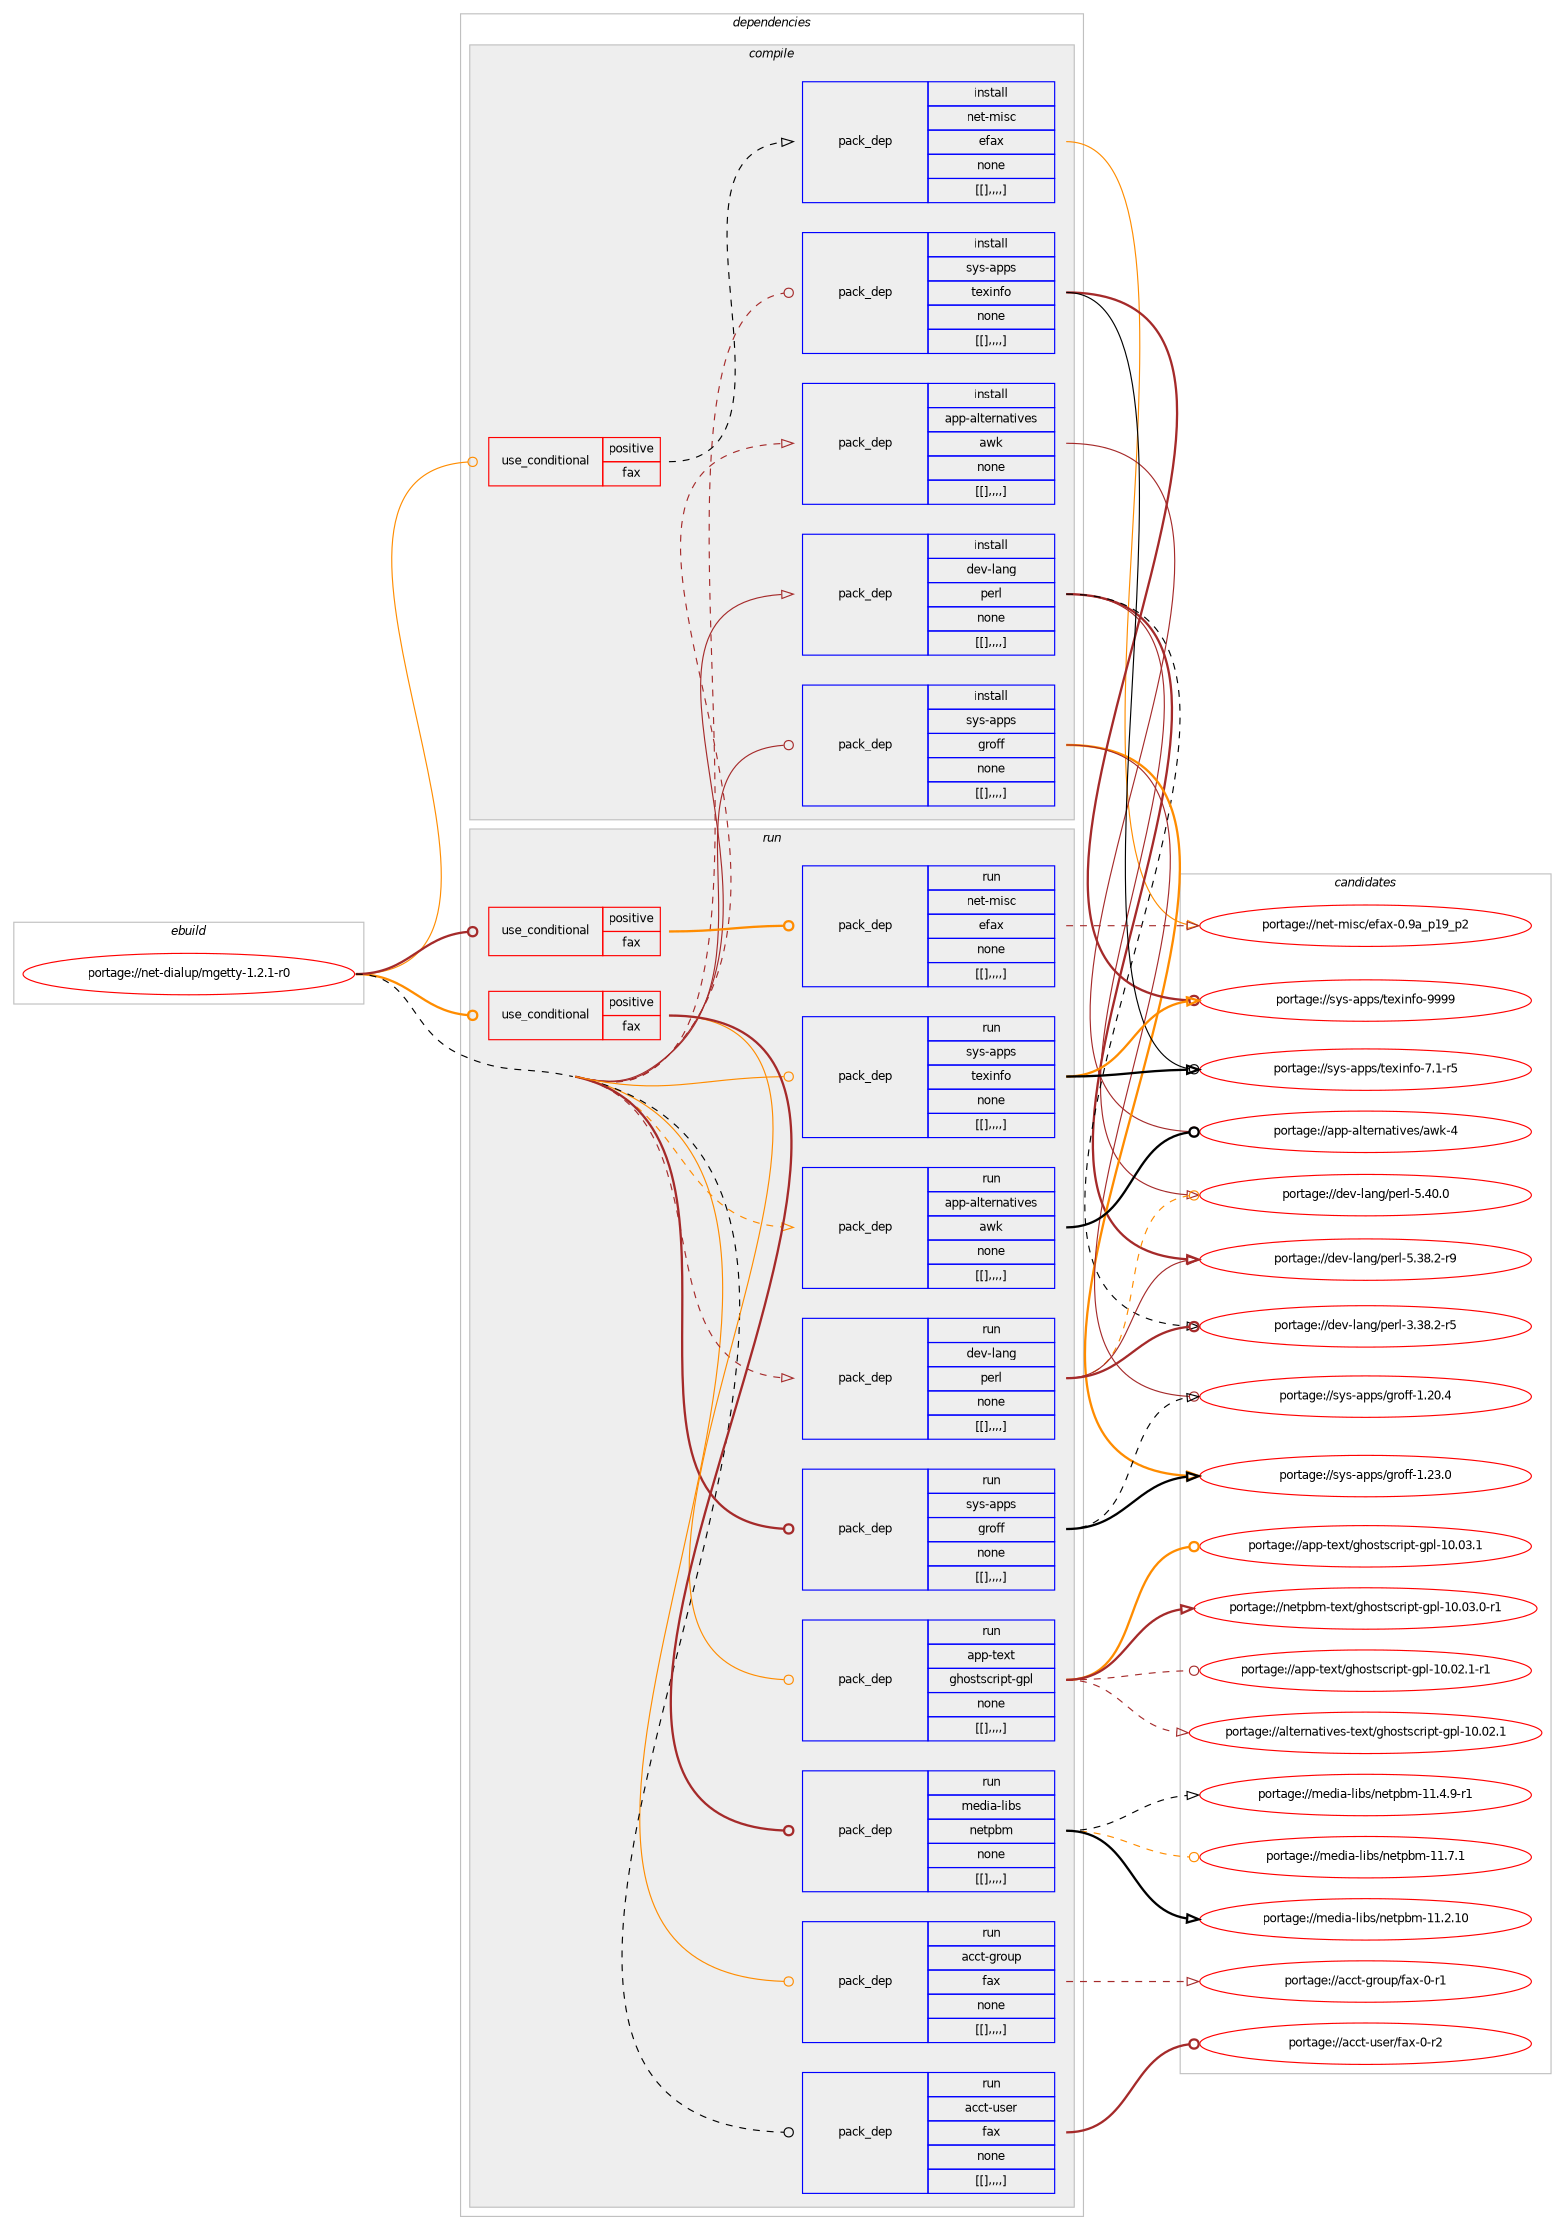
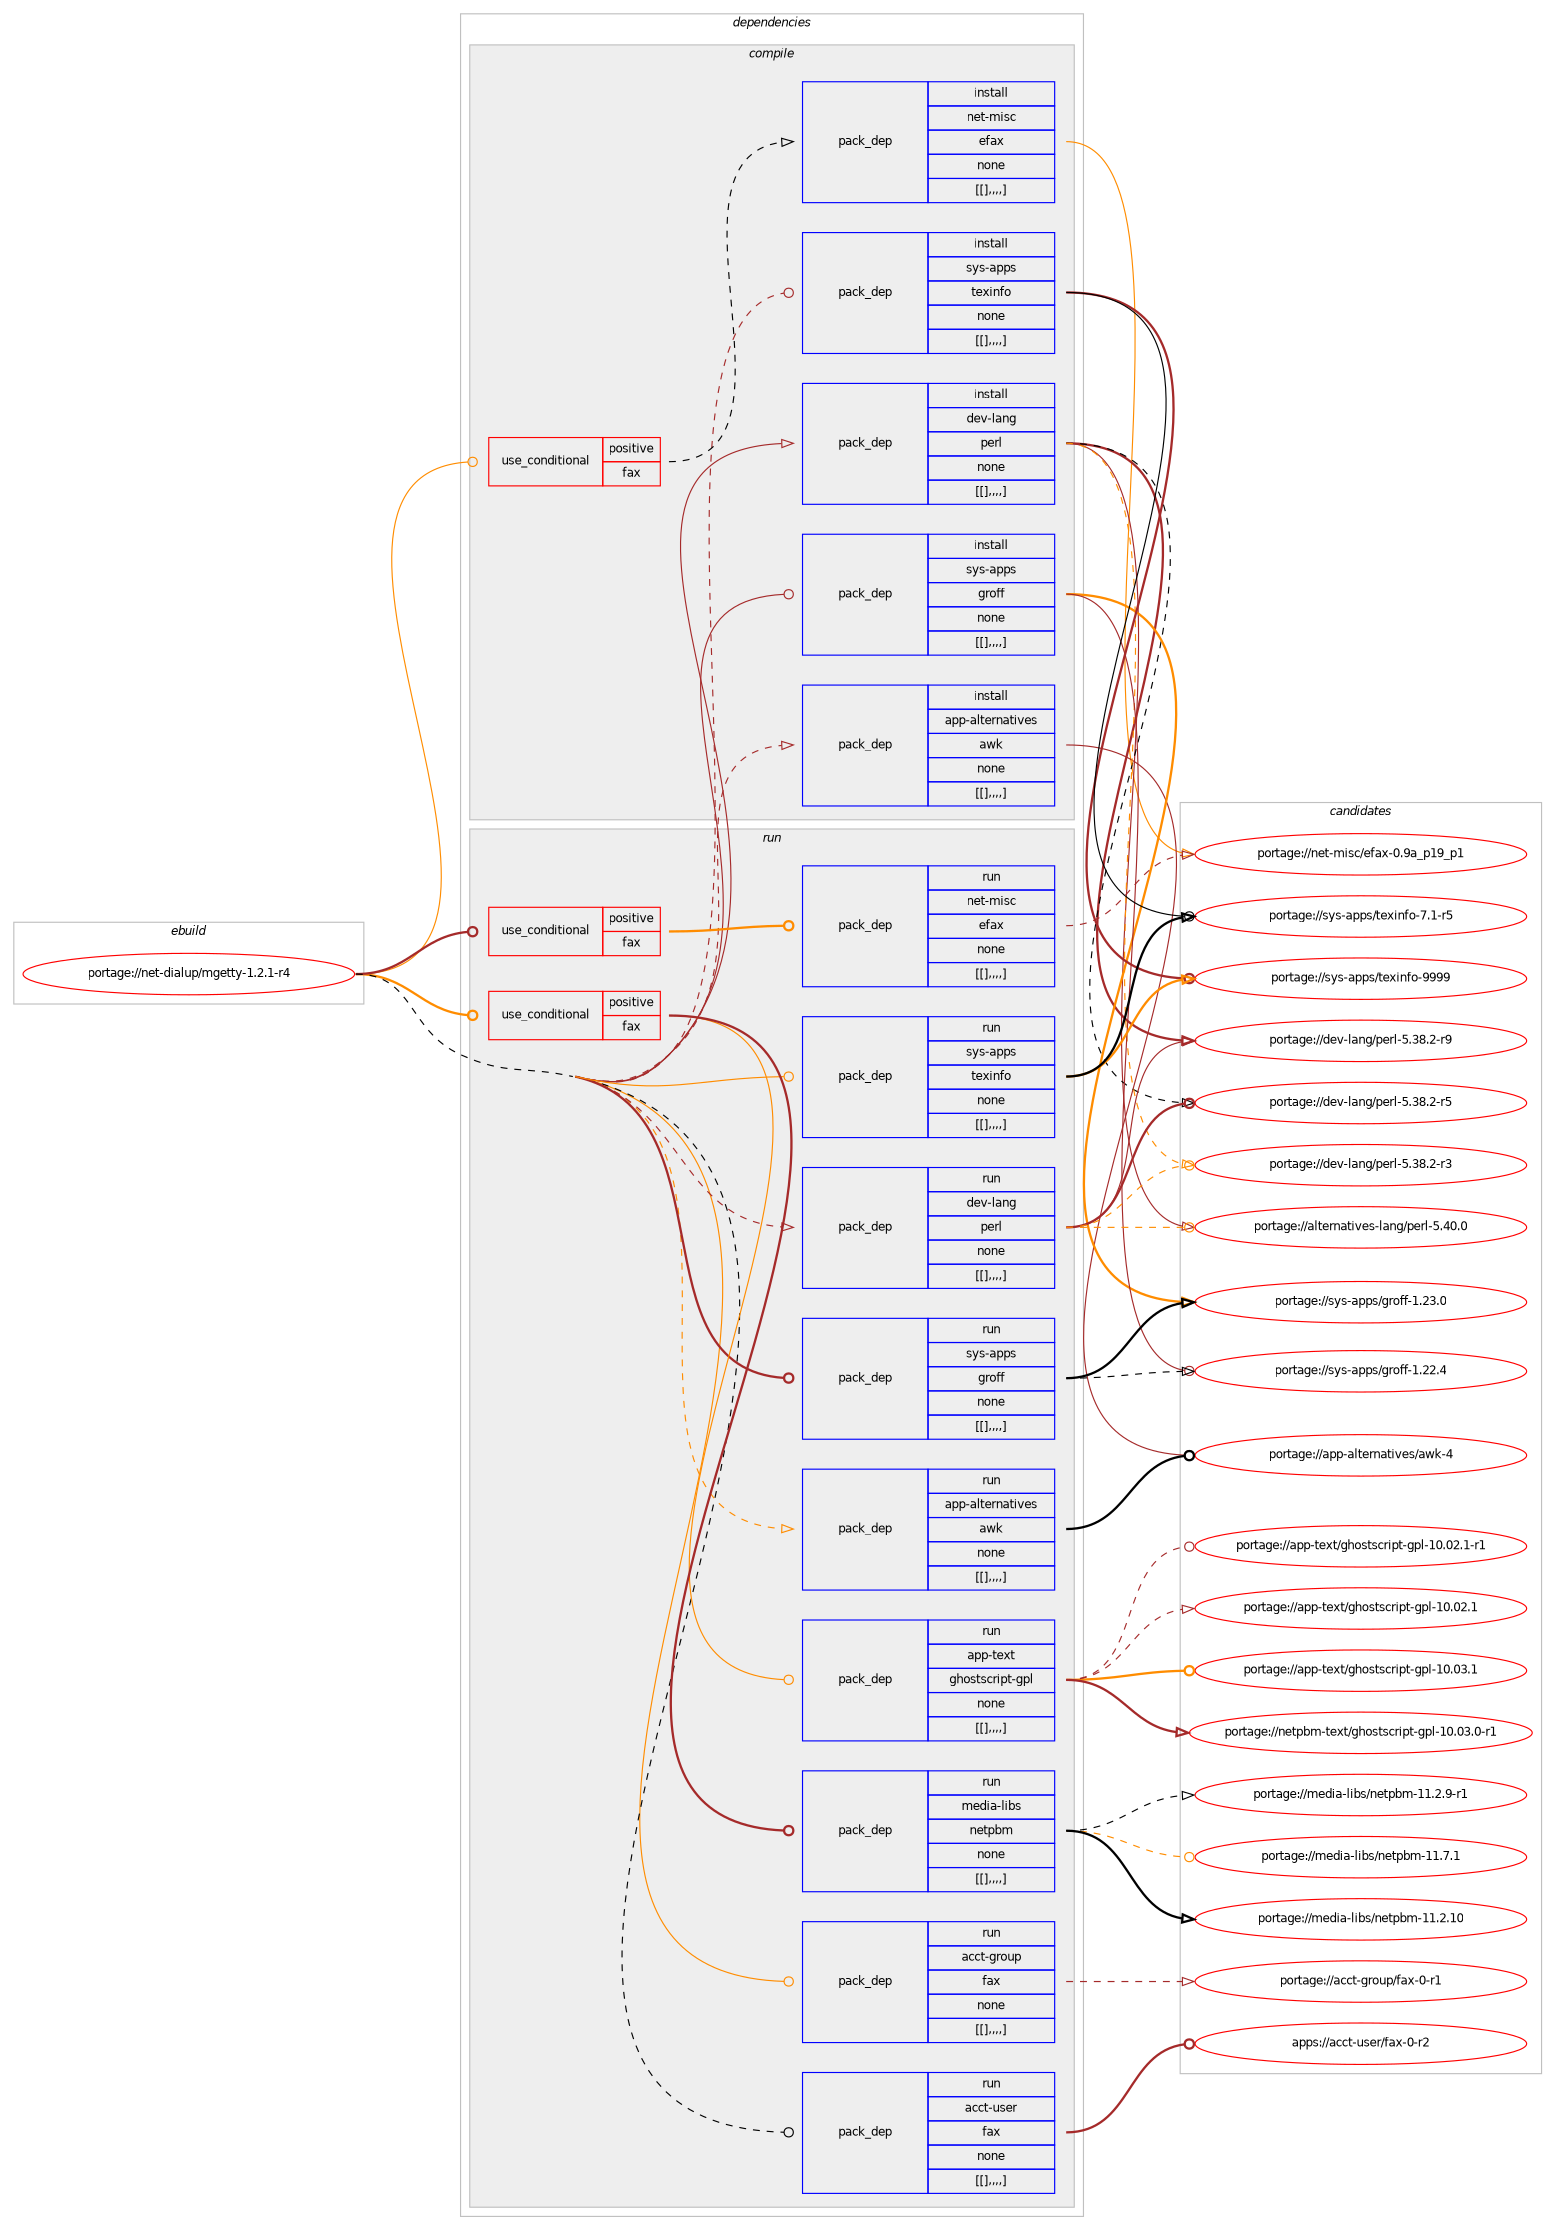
node "portage://net-misc/efax-0.9a_p19_p2": label "portage://net-misc/efax-0.9a_p19_p2" -> "portage://net-misc/efax-0.9a_p19_p1"
node "portage://net-dialup/mgetty-1.2.1-r0": label "portage://net-dialup/mgetty-1.2.1-r0" -> "portage://net-dialup/mgetty-1.2.1-r4"
node "portage://dev-lang/perl-5.38.2-r3": added
node "portage://dev-lang/perl-5.40.0": label "portage://dev-lang/perl-5.40.0" -> "portage://alternatives-lang/perl-5.40.0"
node "portage://dev-lang/perl-3.38.2-r5": label "portage://dev-lang/perl-3.38.2-r5" -> "portage://dev-lang/perl-5.38.2-r5"
node "portage://sys-apps/groff-1.20.4": label "portage://sys-apps/groff-1.20.4" -> "portage://sys-apps/groff-1.22.4"
node "portage://alternatives-text/ghostscript-gpl-10.02.1": label "portage://alternatives-text/ghostscript-gpl-10.02.1" -> "portage://app-text/ghostscript-gpl-10.02.1"
node "portage://media-libs/netpbm-11.4.9-r1": label "portage://media-libs/netpbm-11.4.9-r1" -> "portage://media-libs/netpbm-11.2.9-r1"
node "portage://acct-user/fax-0-r2": label "portage://acct-user/fax-0-r2" -> "apps://acct-user/fax-0-r2"
